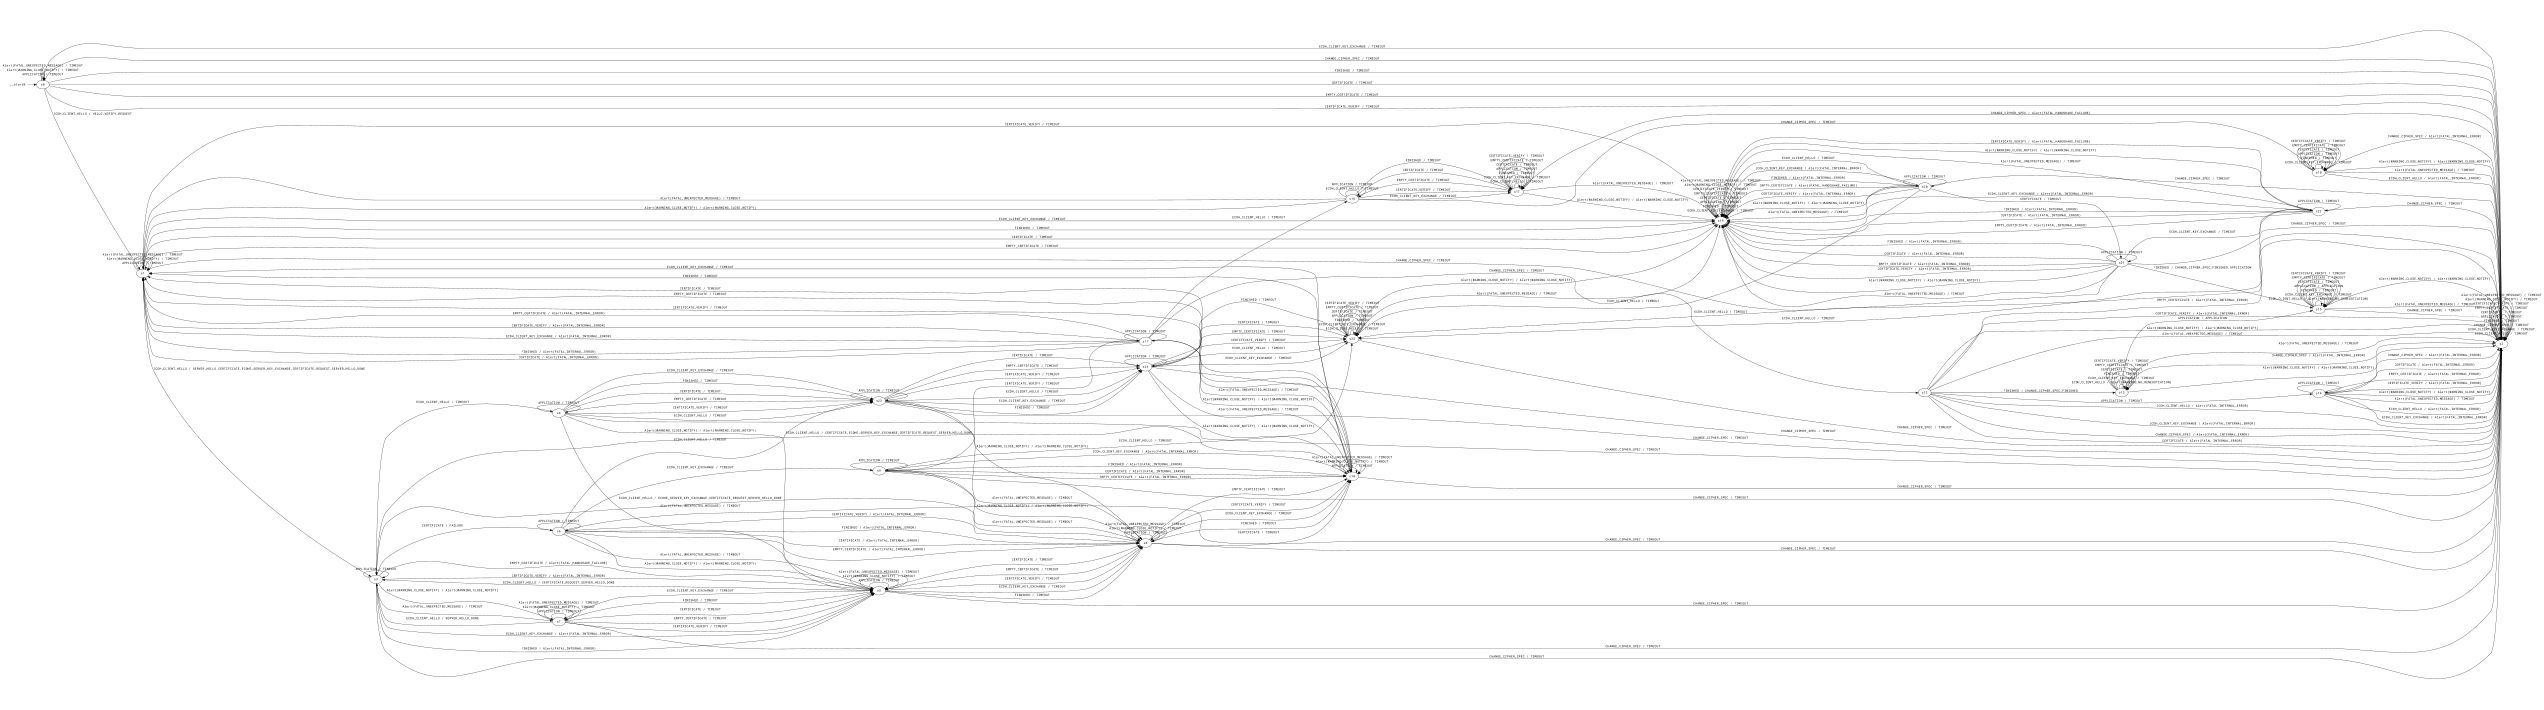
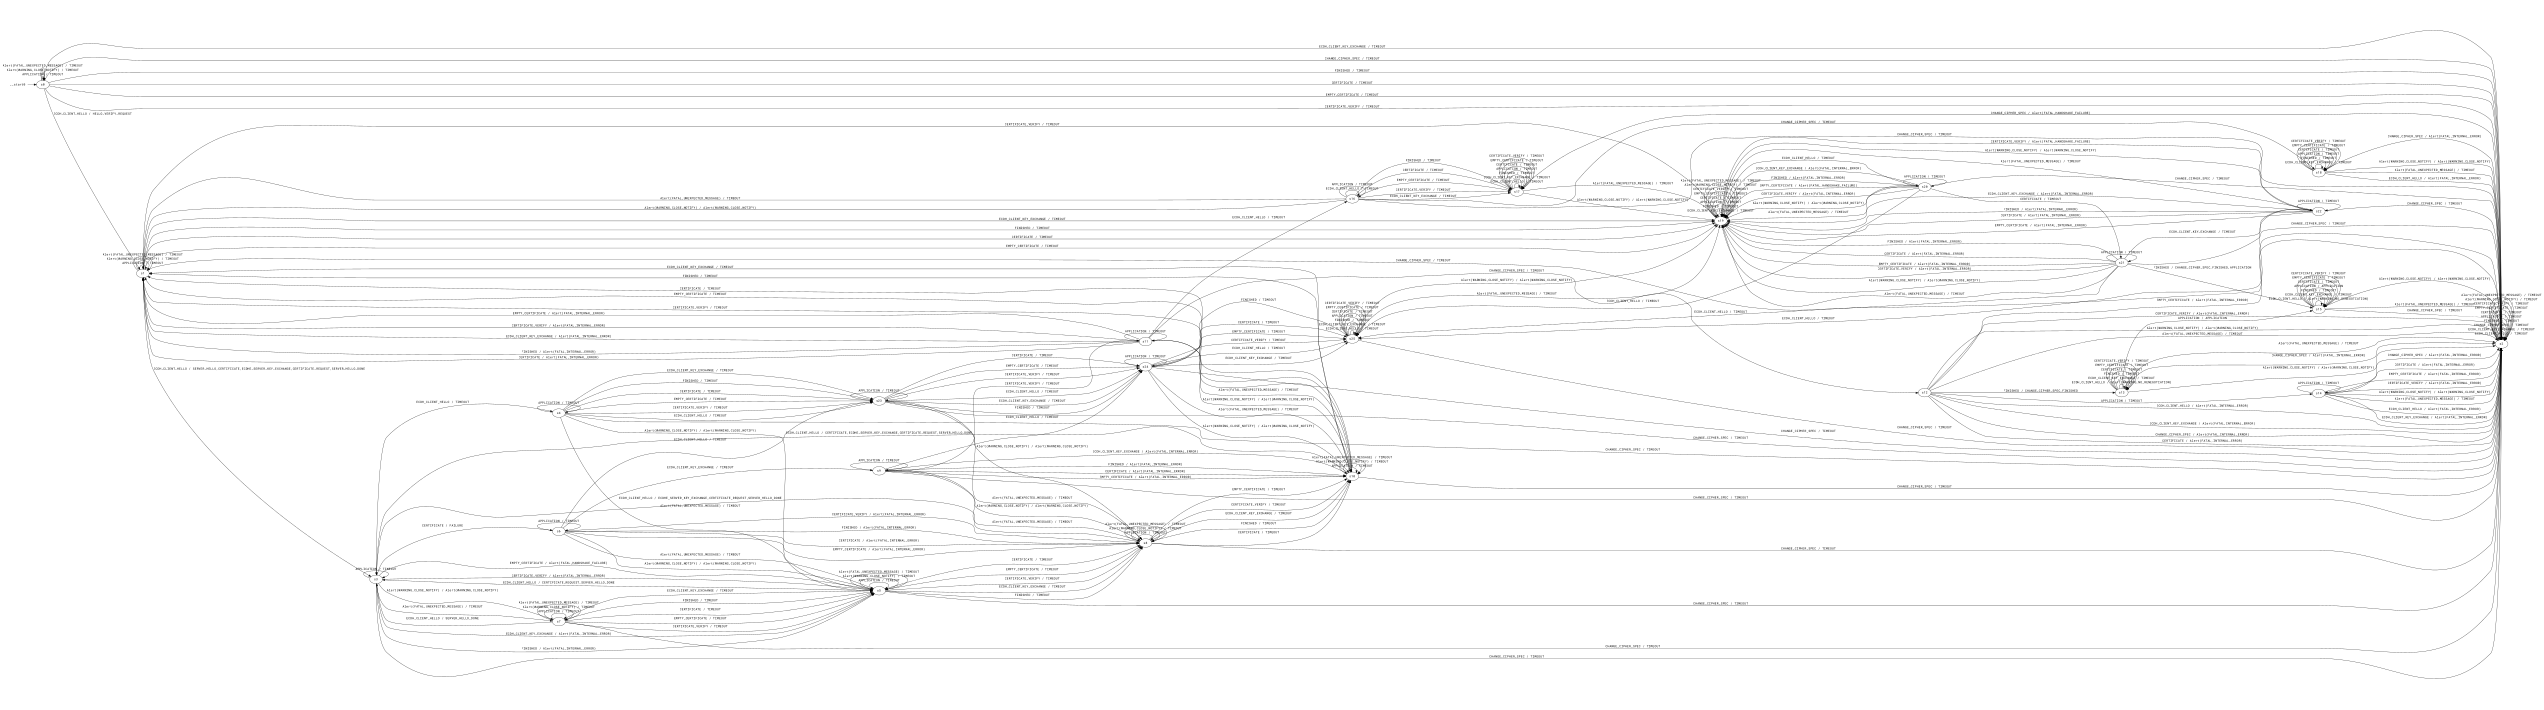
edge "s9" -> "s25": now "s9" -> "s24"
edge "s6" -> "s2": now "s16" -> "s2"
